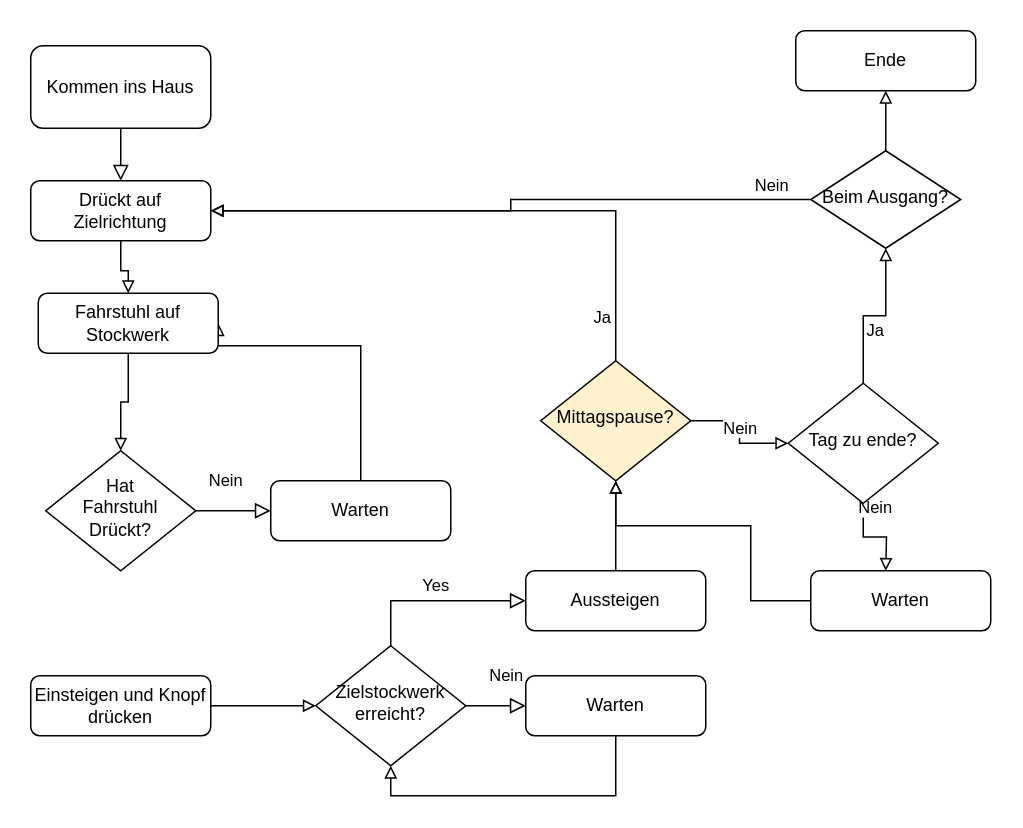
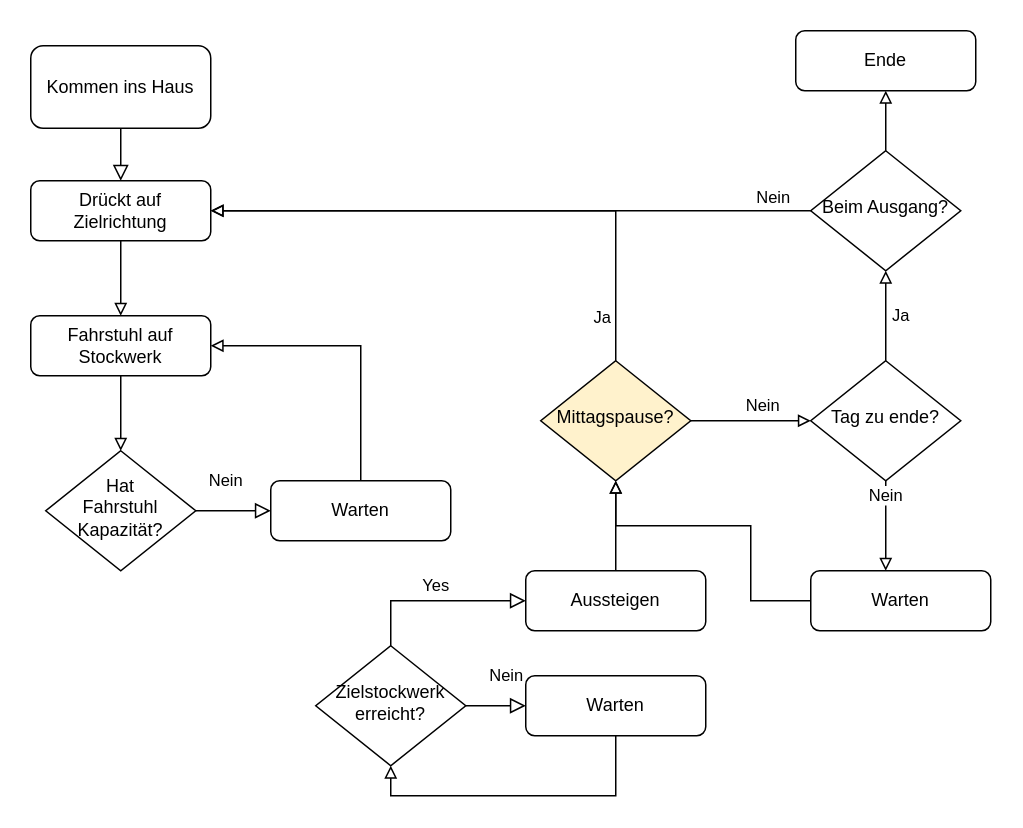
node "Beim Ausgang?": size 150x98 -> 150x120
node "Fahrstuhl auf Stockwerk": moved (128, 323) -> (121, 346)
node "Tag zu ende?": moved (863, 443) -> (886, 421)
node "Hat Fahrstuhl Drückt?": label "Hat Fahrstuhl Drückt?" -> "Hat Fahrstuhl Kapazität?"
node "Einsteigen und Knopf drücken": removed
edge "Einsteigen und Knopf drücken" -> "Zielstockwerk erreicht?": removed
